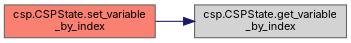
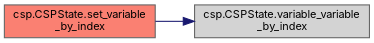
node "csp.CSPState.get_variable _by_index": label "csp.CSPState.get_variable _by_index" -> "csp.CSPState.variable_variable _by_index"
